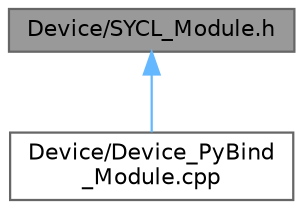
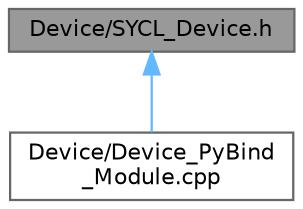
node "Device/SYCL_Module.h": label "Device/SYCL_Module.h" -> "Device/SYCL_Device.h"
